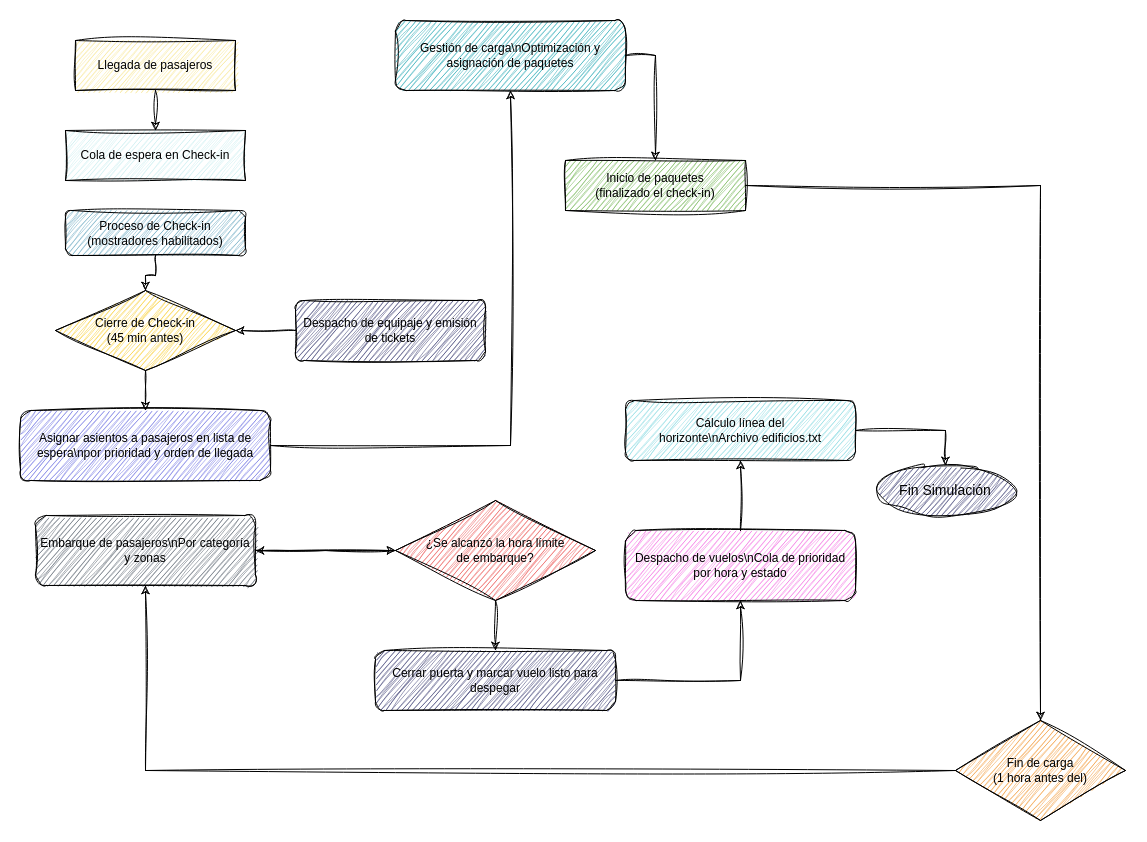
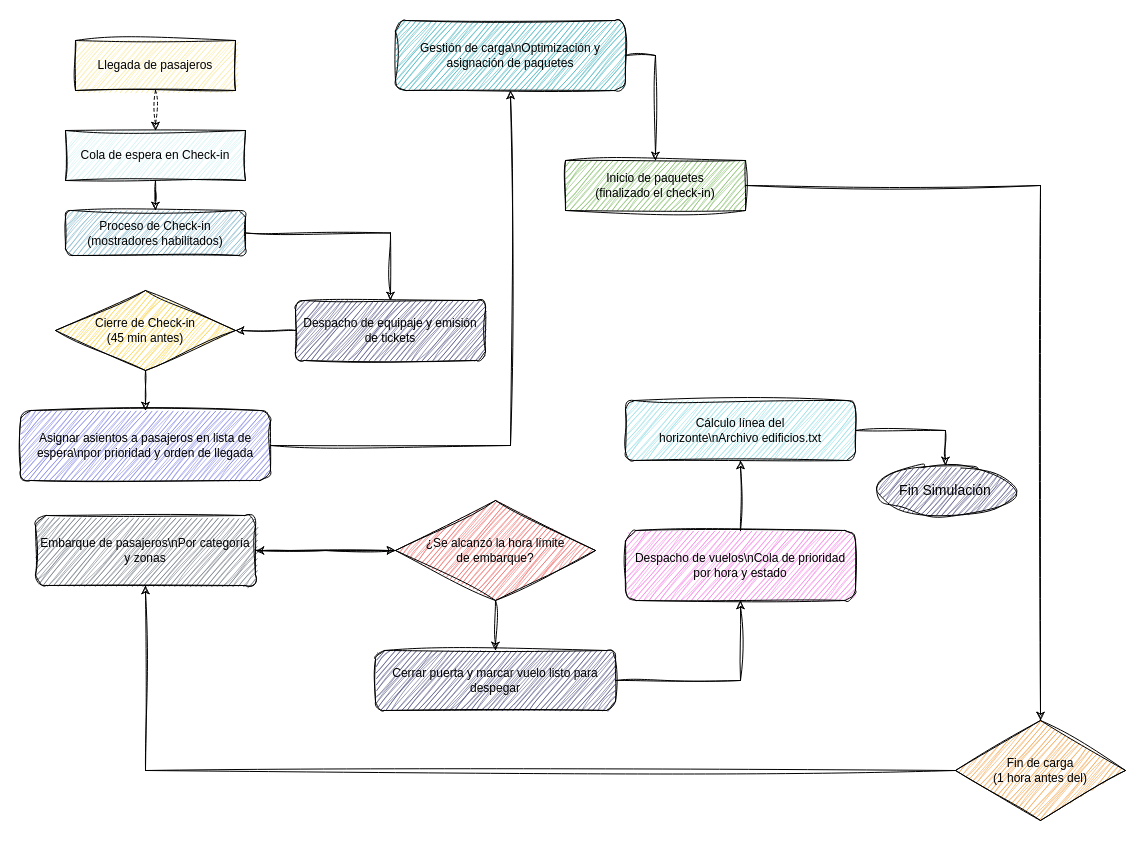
edge "Llegada de pasajeros" -> "Cola de espera en Check-in": style solid -> dashed
edge "Cola de espera en Check-in" -> "Proceso de Check-in (mostradores habilitados)": added
edge "Proceso de Check-in (mostradores habilitados)" -> "Cierre de Check-in (45 min antes)": now "Proceso de Check-in (mostradores habilitados)" -> "Despacho de equipaje y emisión de tickets"
